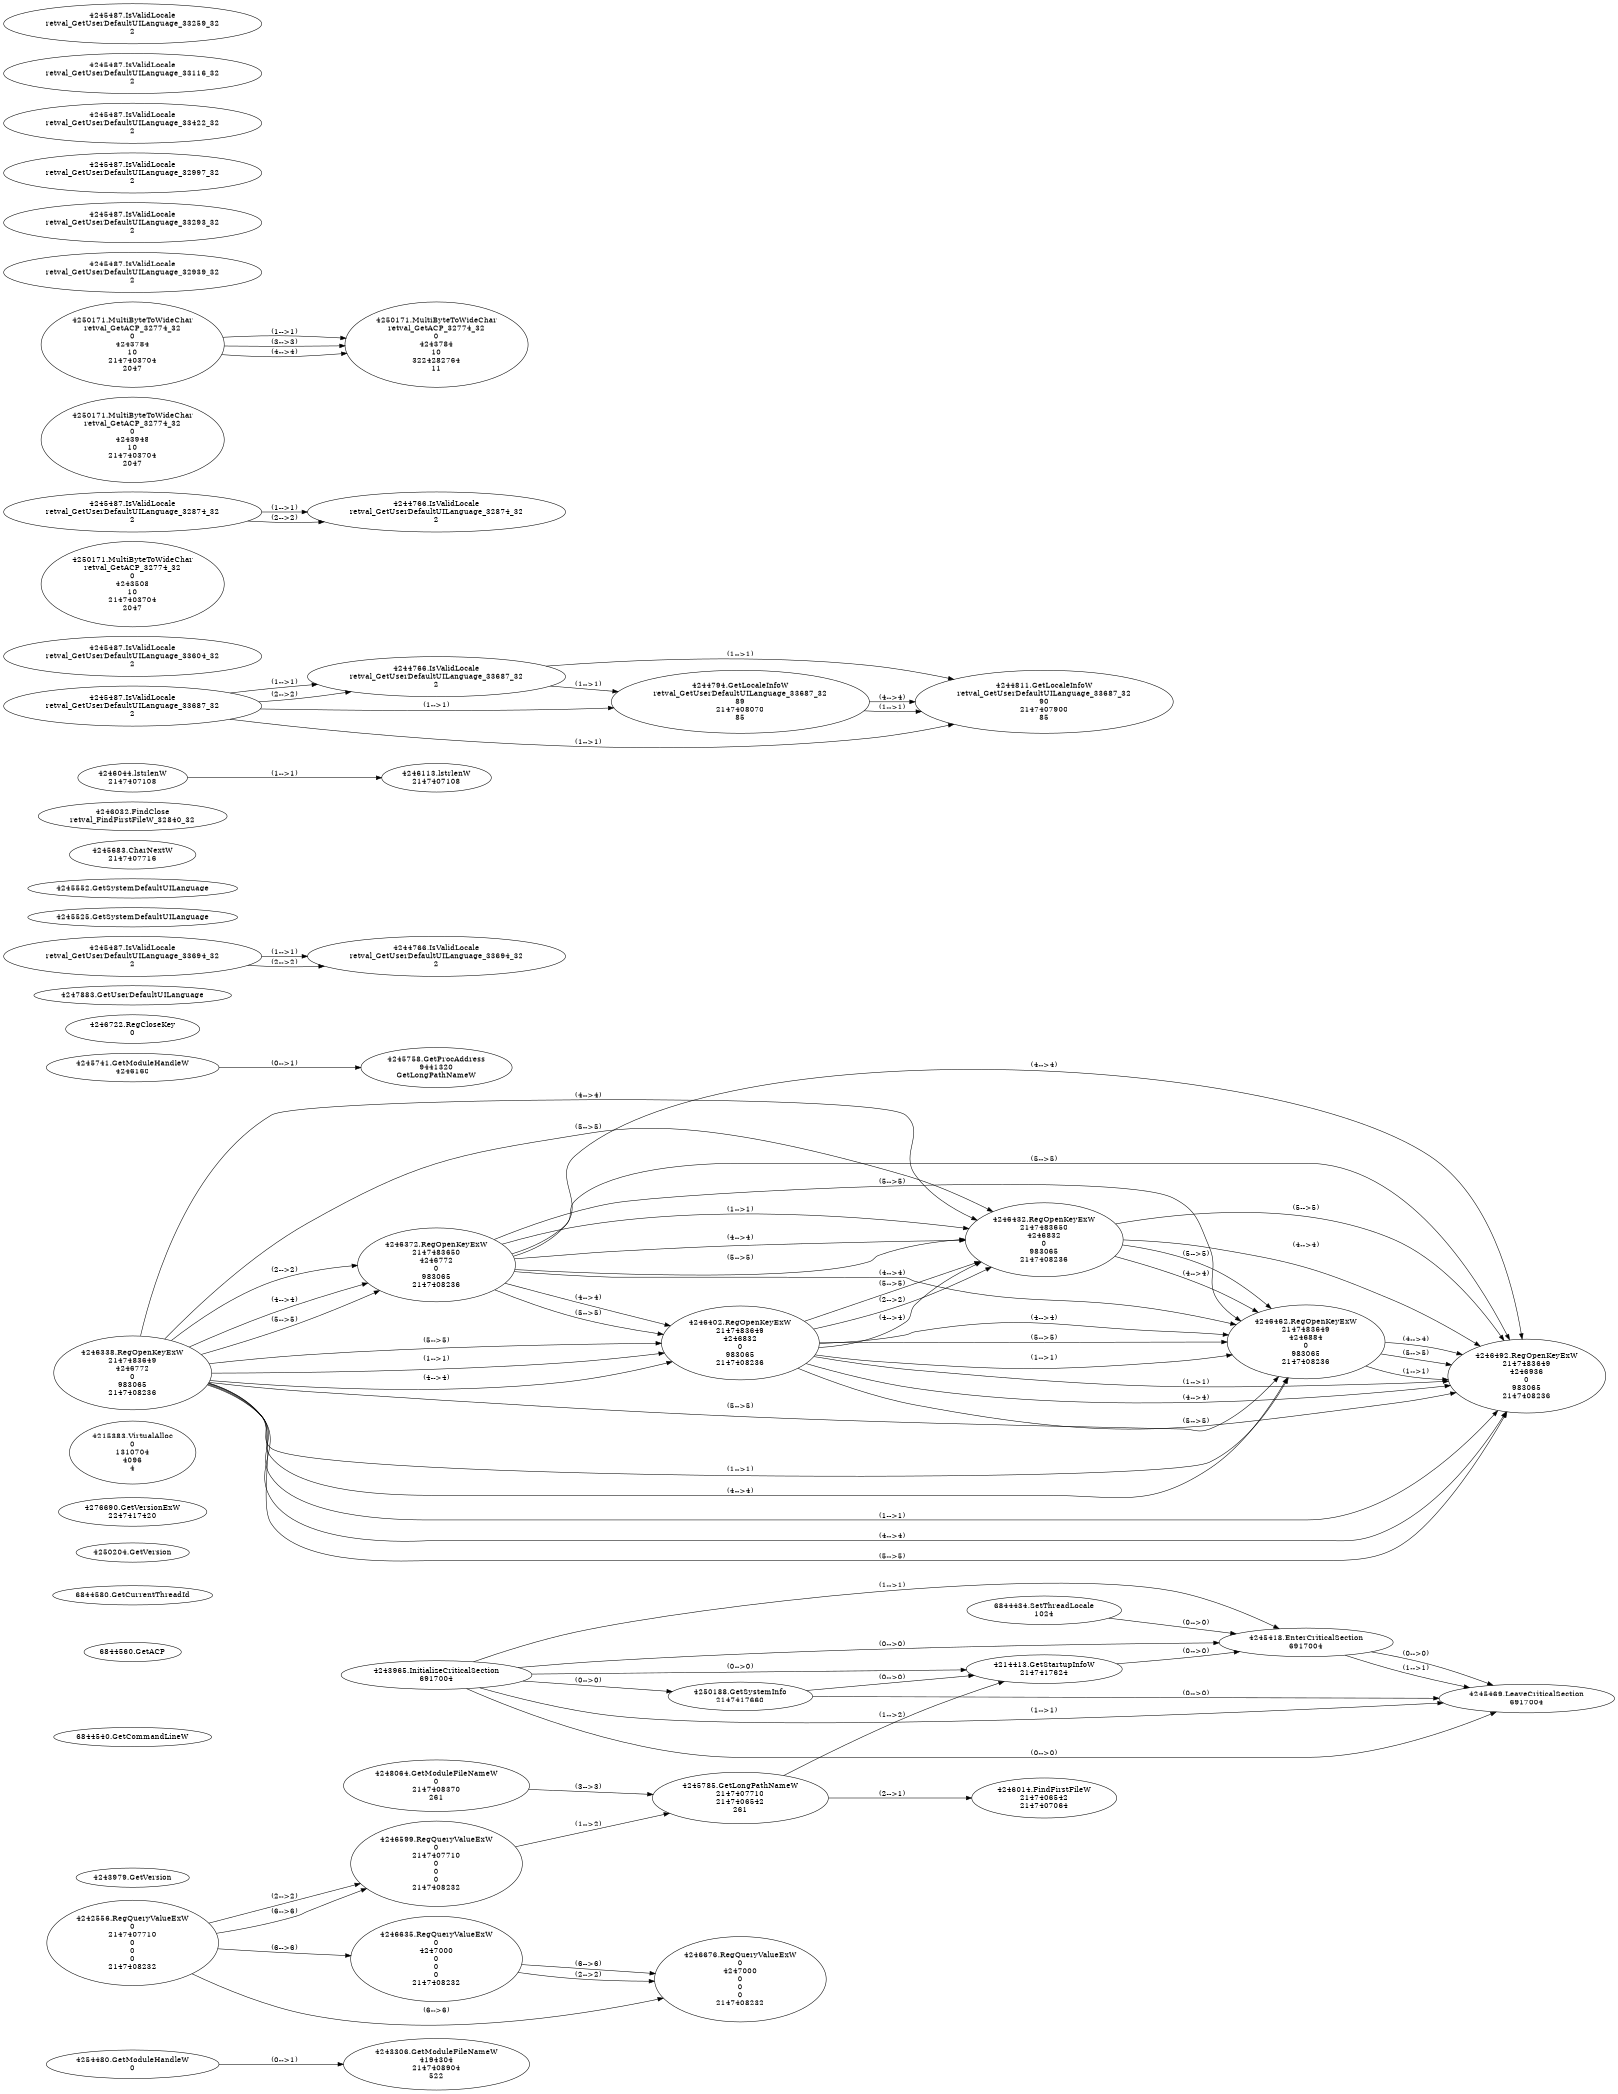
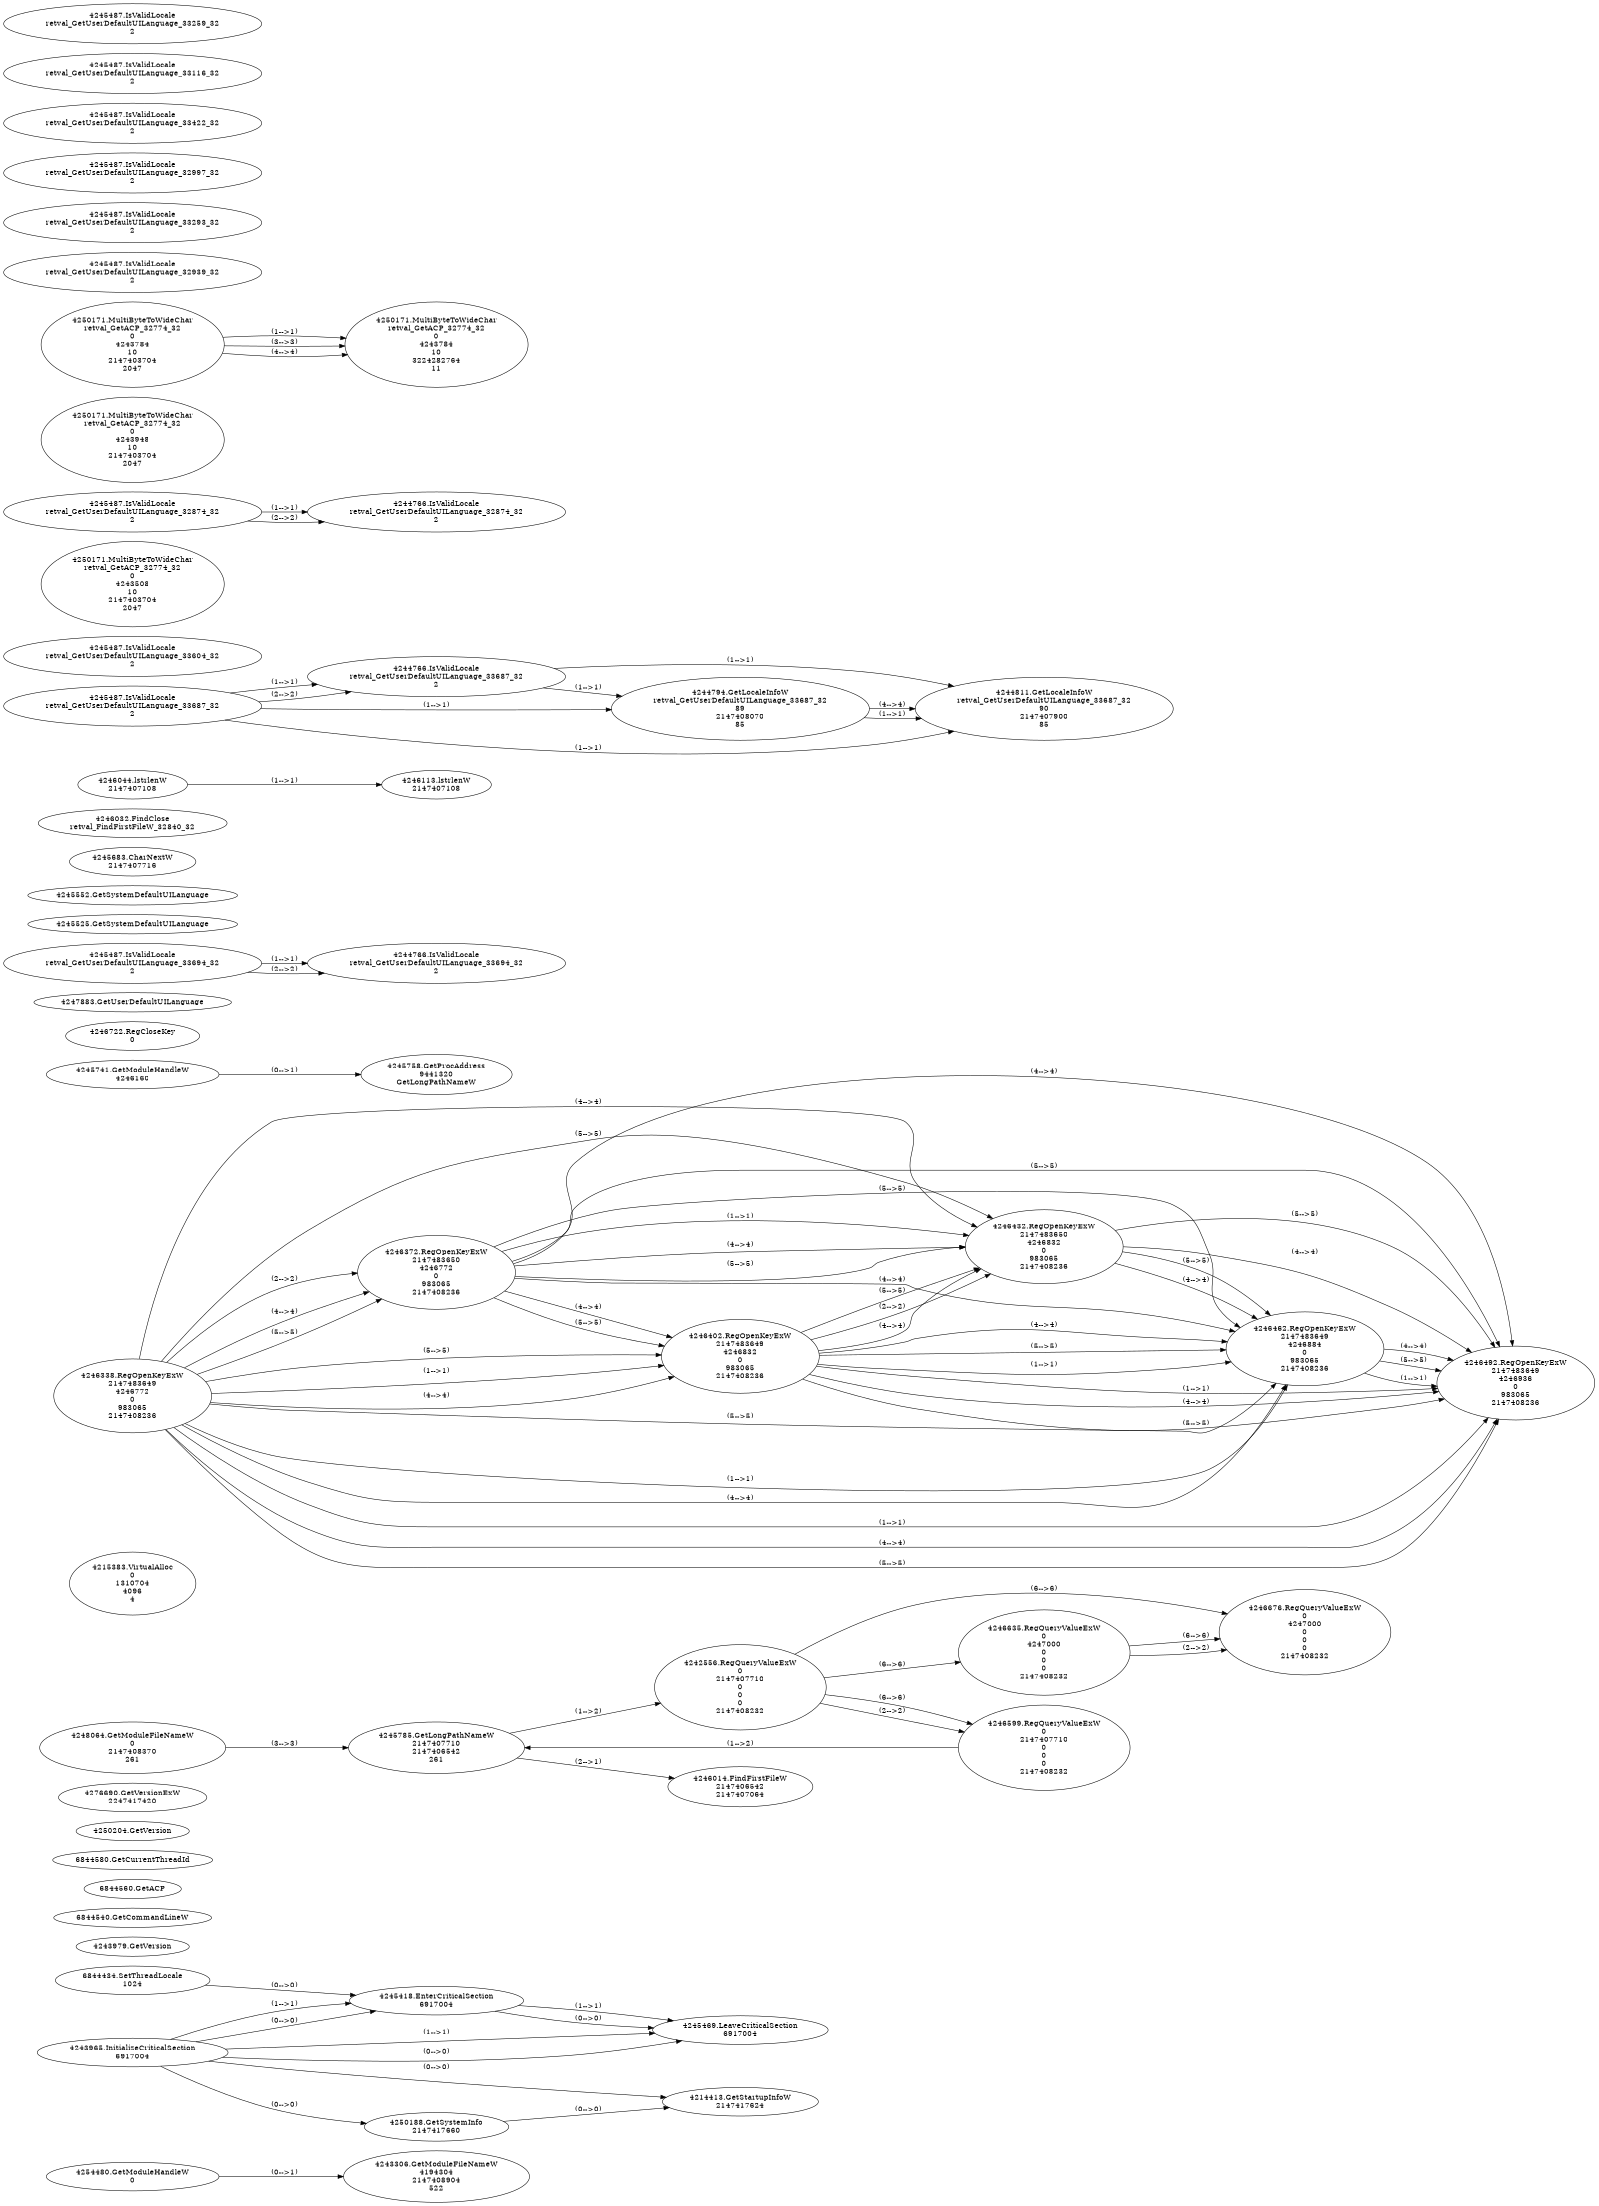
edge "4214413.GetStartupInfoW 2147417624" -> "4245418.EnterCriticalSection 6917004": removed, label "(0-->0)"
edge "4250188.GetSystemInfo 2147417660" -> "4245469.LeaveCriticalSection 6917004": removed, label "(0-->0)"
edge "4245785.GetLongPathNameW 2147407710 2147406542 261" -> "4214413.GetStartupInfoW 2147417624": now "4245785.GetLongPathNameW 2147407710 2147406542 261" -> "4242556.RegQueryValueExW 0 2147407710 0 0 0 2147408232"
